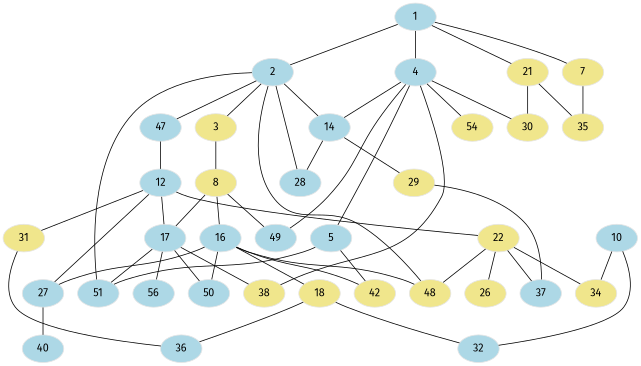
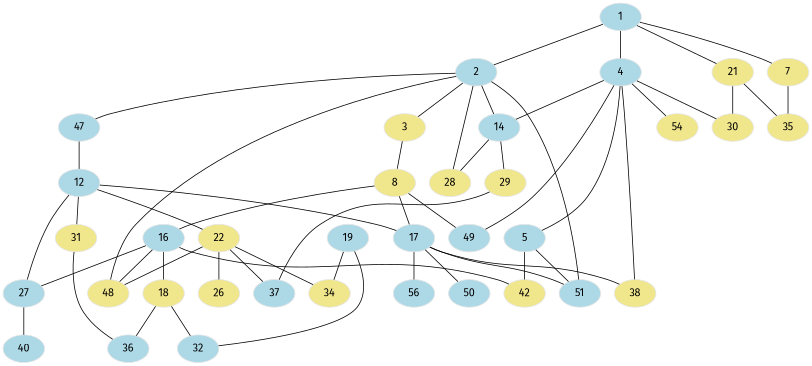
node "28": fillcolor lightblue -> khaki
node "10": label "10" -> "19"
edge "16" -- "50": removed
